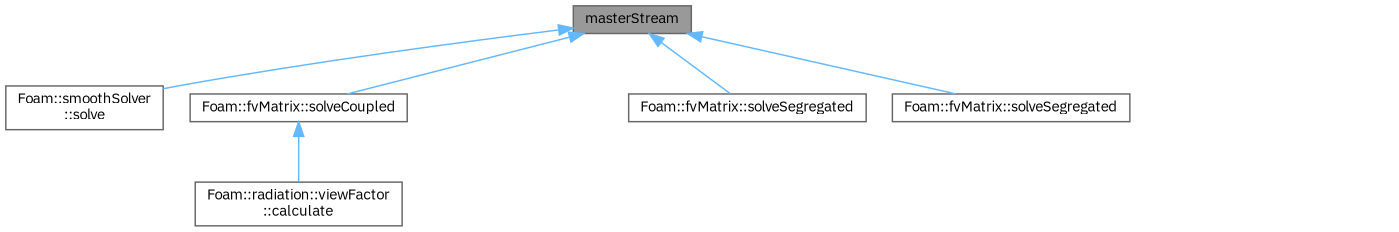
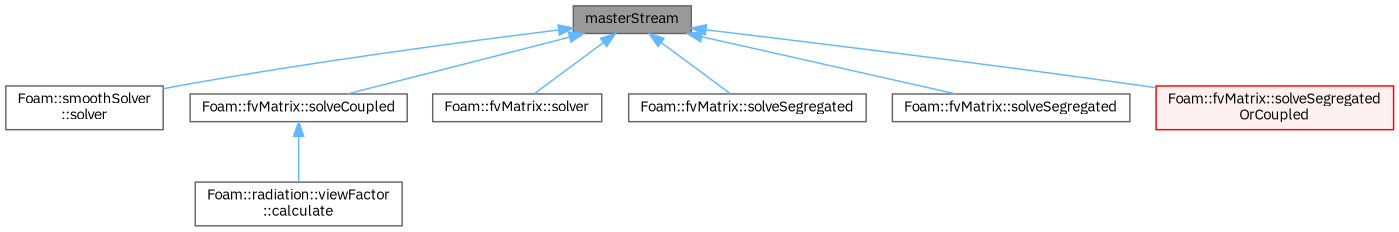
node "Foam::smoothSolver ::solve": label "Foam::smoothSolver ::solve" -> "Foam::smoothSolver ::solver"
node "Foam::fvMatrix::solver": added
node "Foam::fvMatrix::solveSegregated OrCoupled": added
